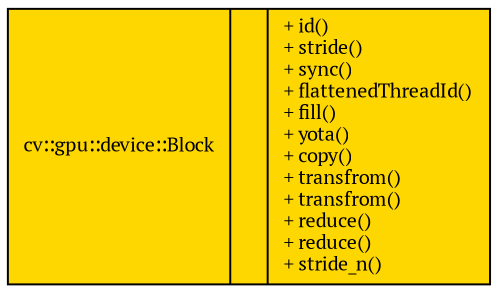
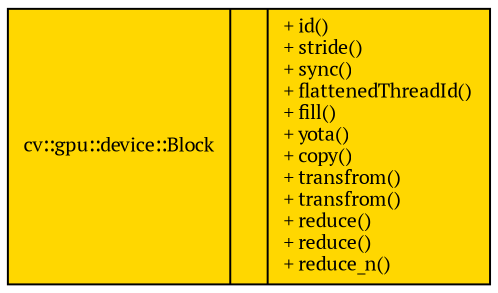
node "cv::gpu::device::Block": text "+ stride_n()" -> "+ reduce_n()"
